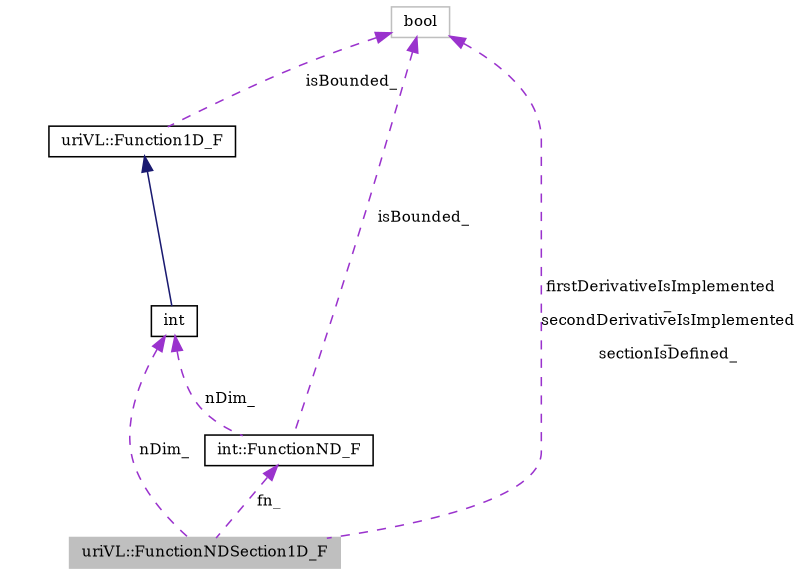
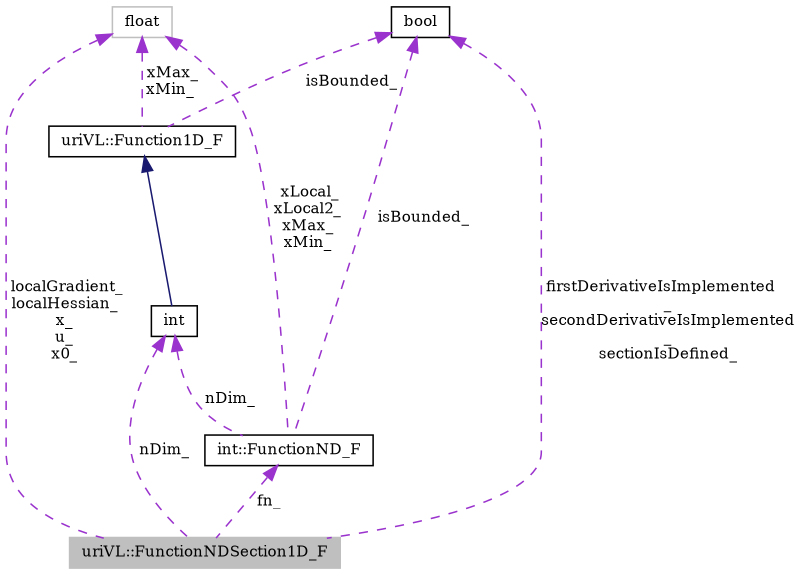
node "float": added
node "bool": color grey75 -> black
